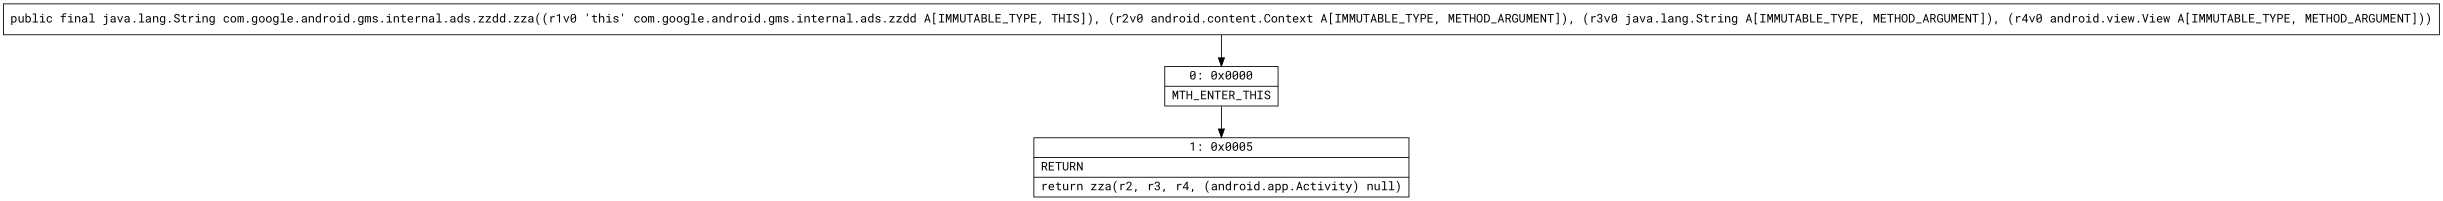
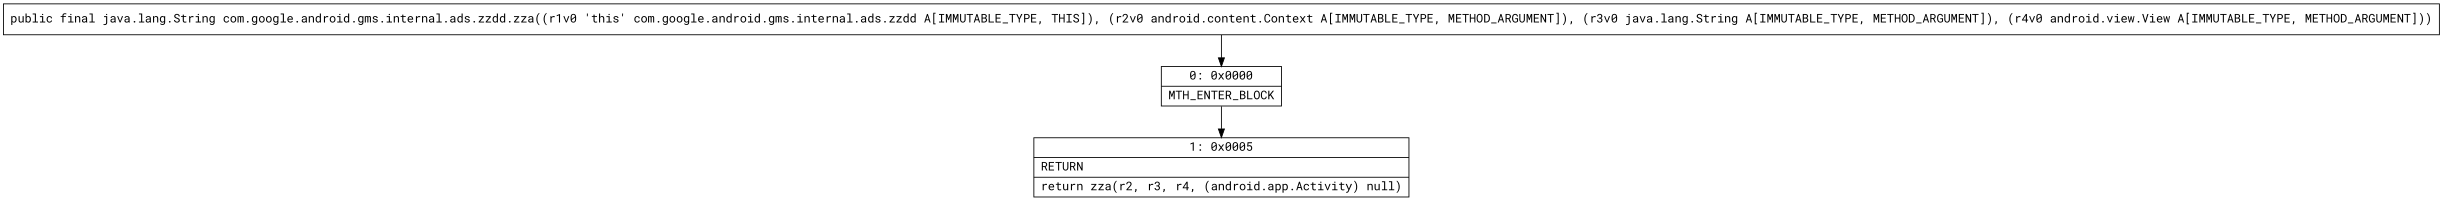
node "0: 0x0000": text "MTH_ENTER_THIS" -> "MTH_ENTER_BLOCK"
